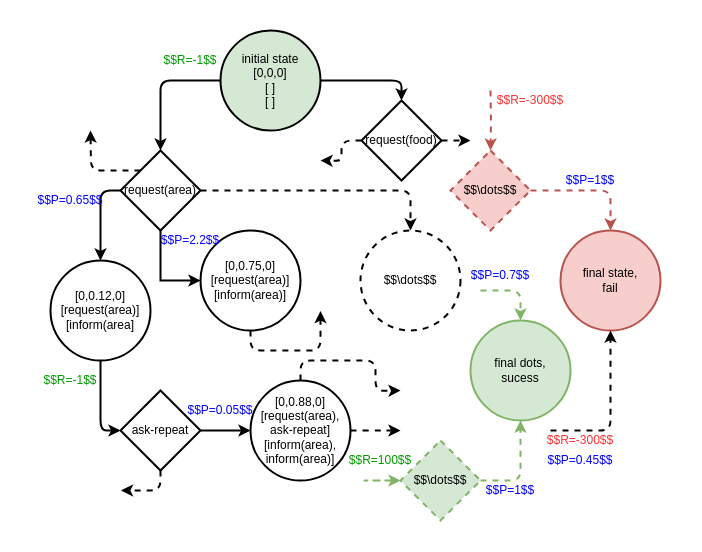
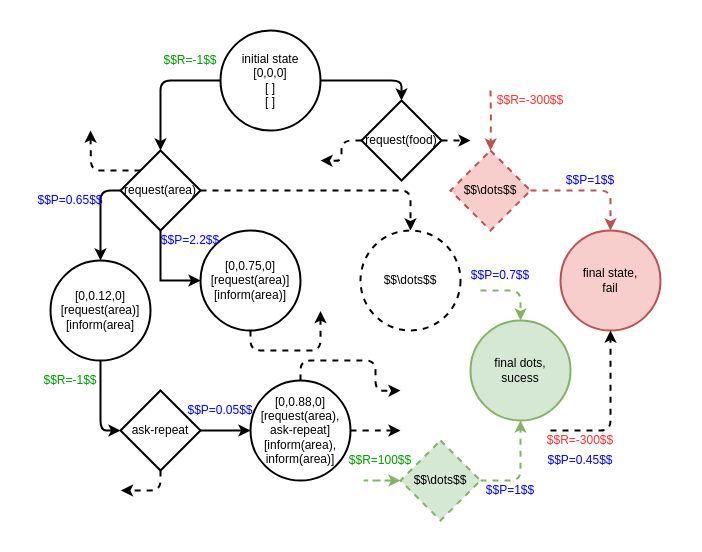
node "initial state [0,0,0] [ ] [ ]": fillcolor #d5e8d4 -> #ffffff
